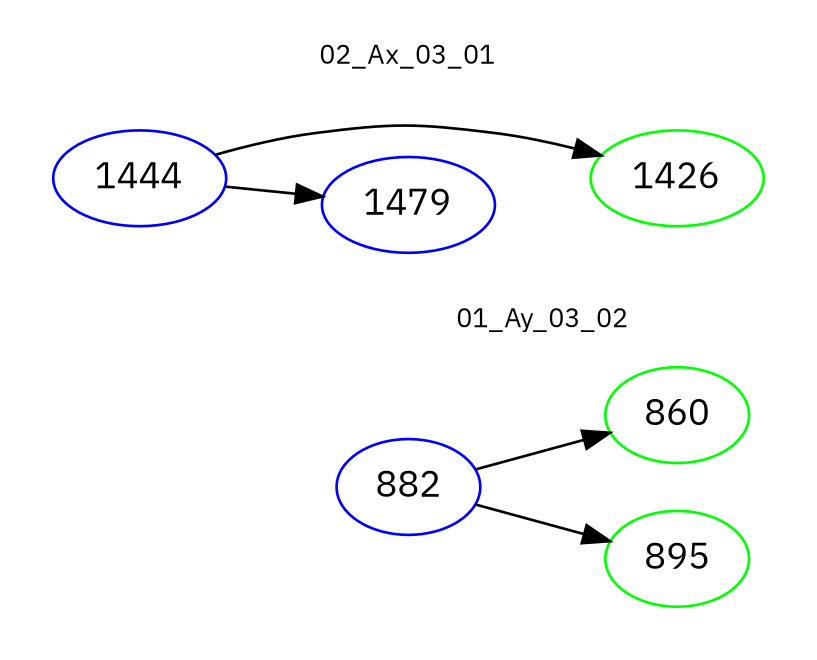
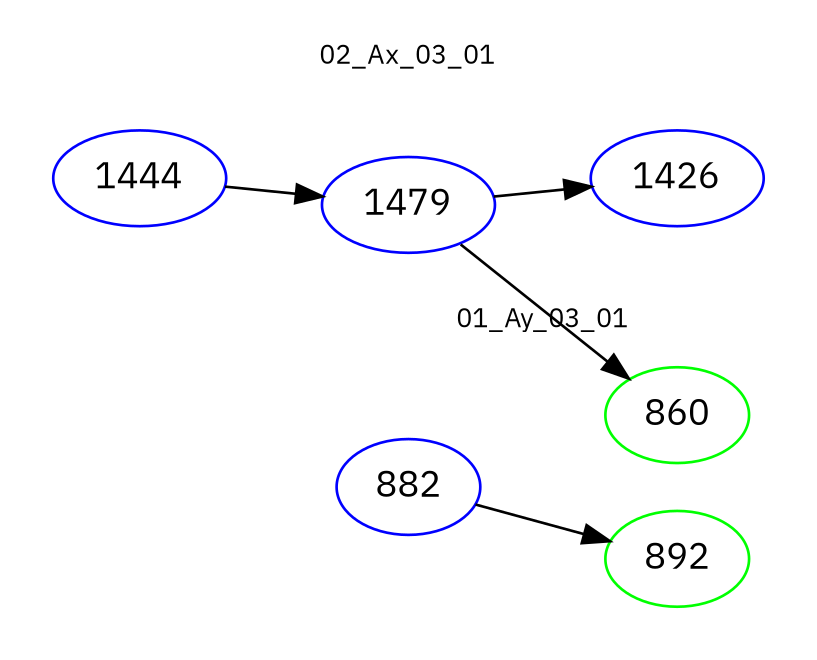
edge "1444" -> "1426": now "1479" -> "1426"
node "1426": color green -> blue
cluster "01_Ay_03_02": label "01_Ay_03_02" -> "01_Ay_03_01"
edge "882" -> "860": now "1479" -> "860"
node "895": label "895" -> "892"
